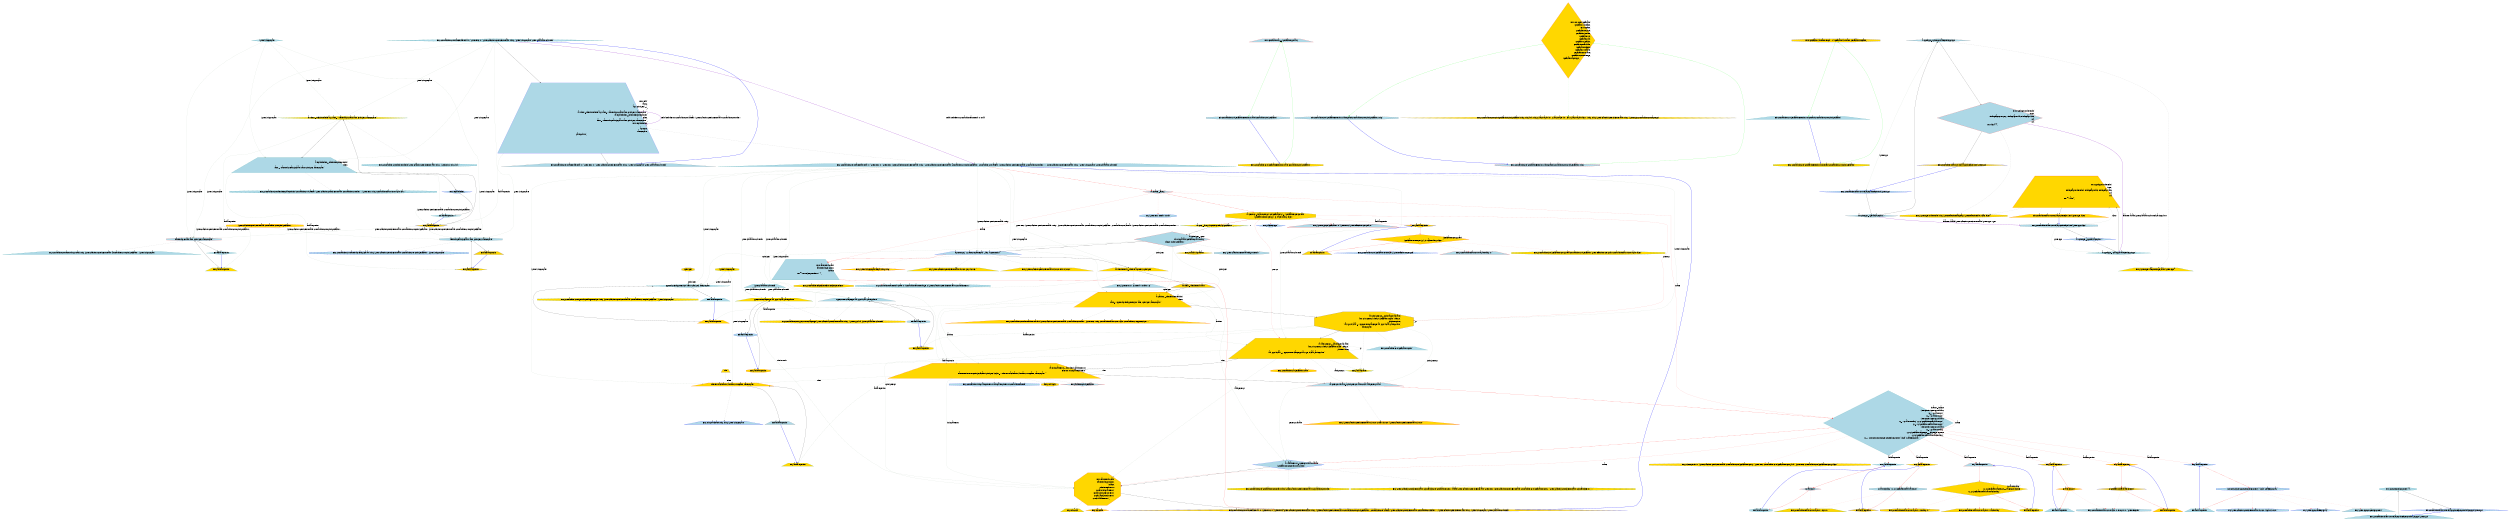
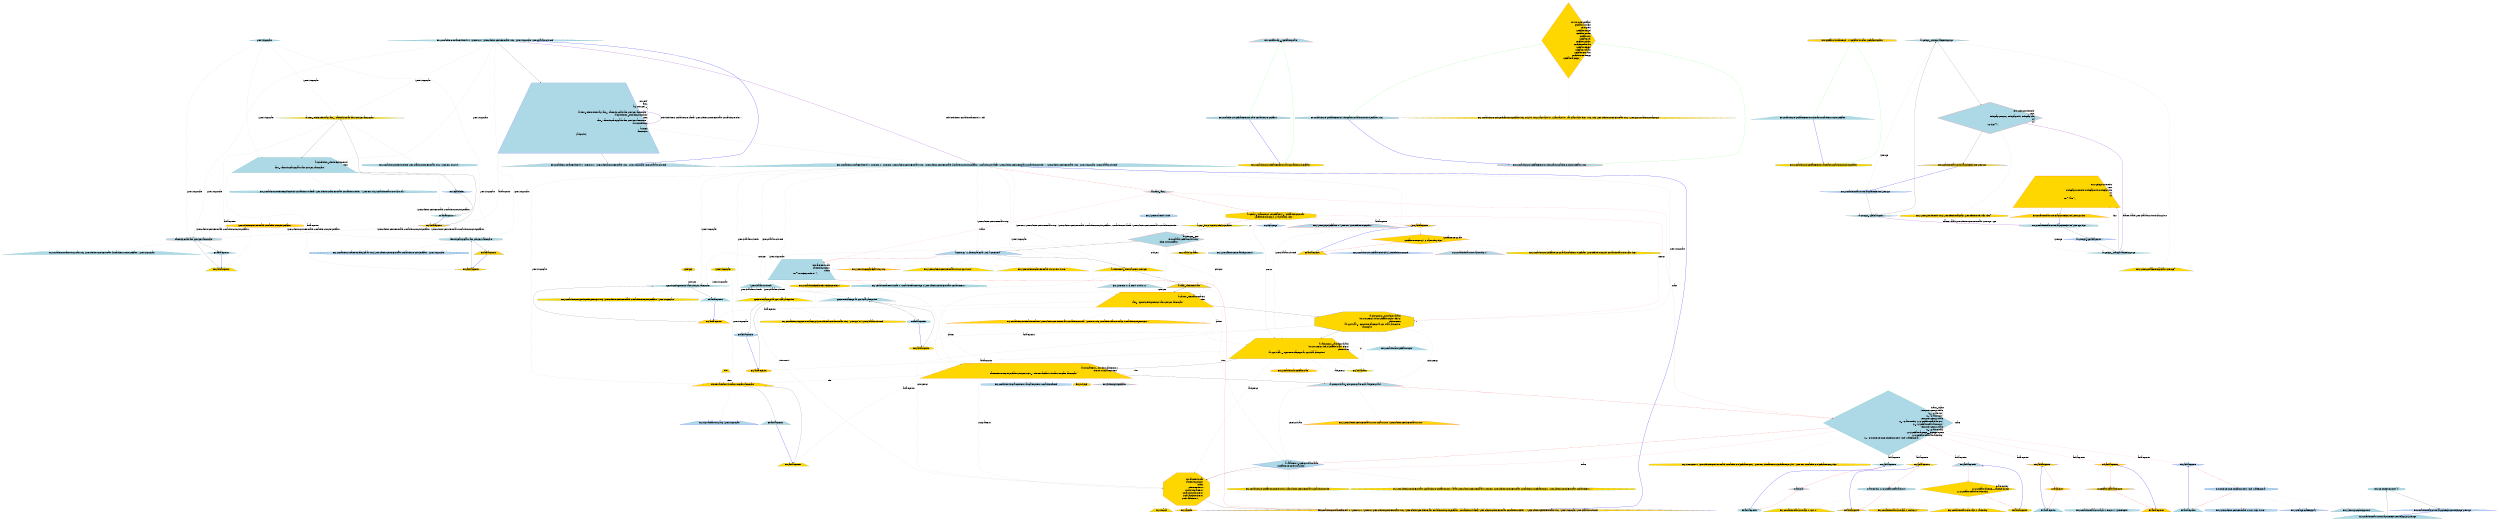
node "Entry System.StringComparer.Length(string, string)": label "Entry System.StringComparer.Length(string, string)" -> "Entry System.StringComparer.Equals(string, string)"
